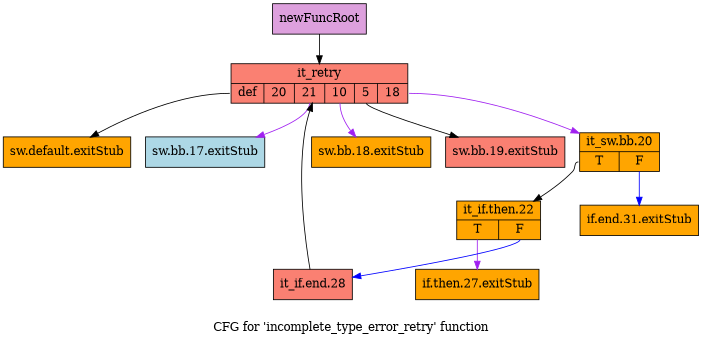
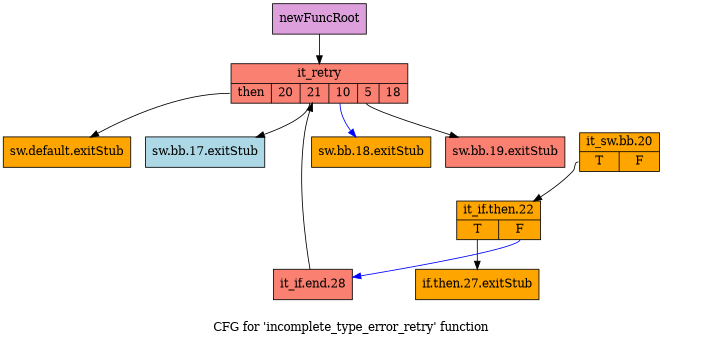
node "it_retry": text "def" -> "then"
edge "it_retry" -> "it_sw.bb.20": removed
edge "it_retry" -> "sw.bb.18.exitStub": color purple -> blue
edge "it_retry" -> "sw.bb.17.exitStub": color purple -> black
node "if.end.31.exitStub": removed
edge "it_if.then.22" -> "if.then.27.exitStub": color purple -> black
